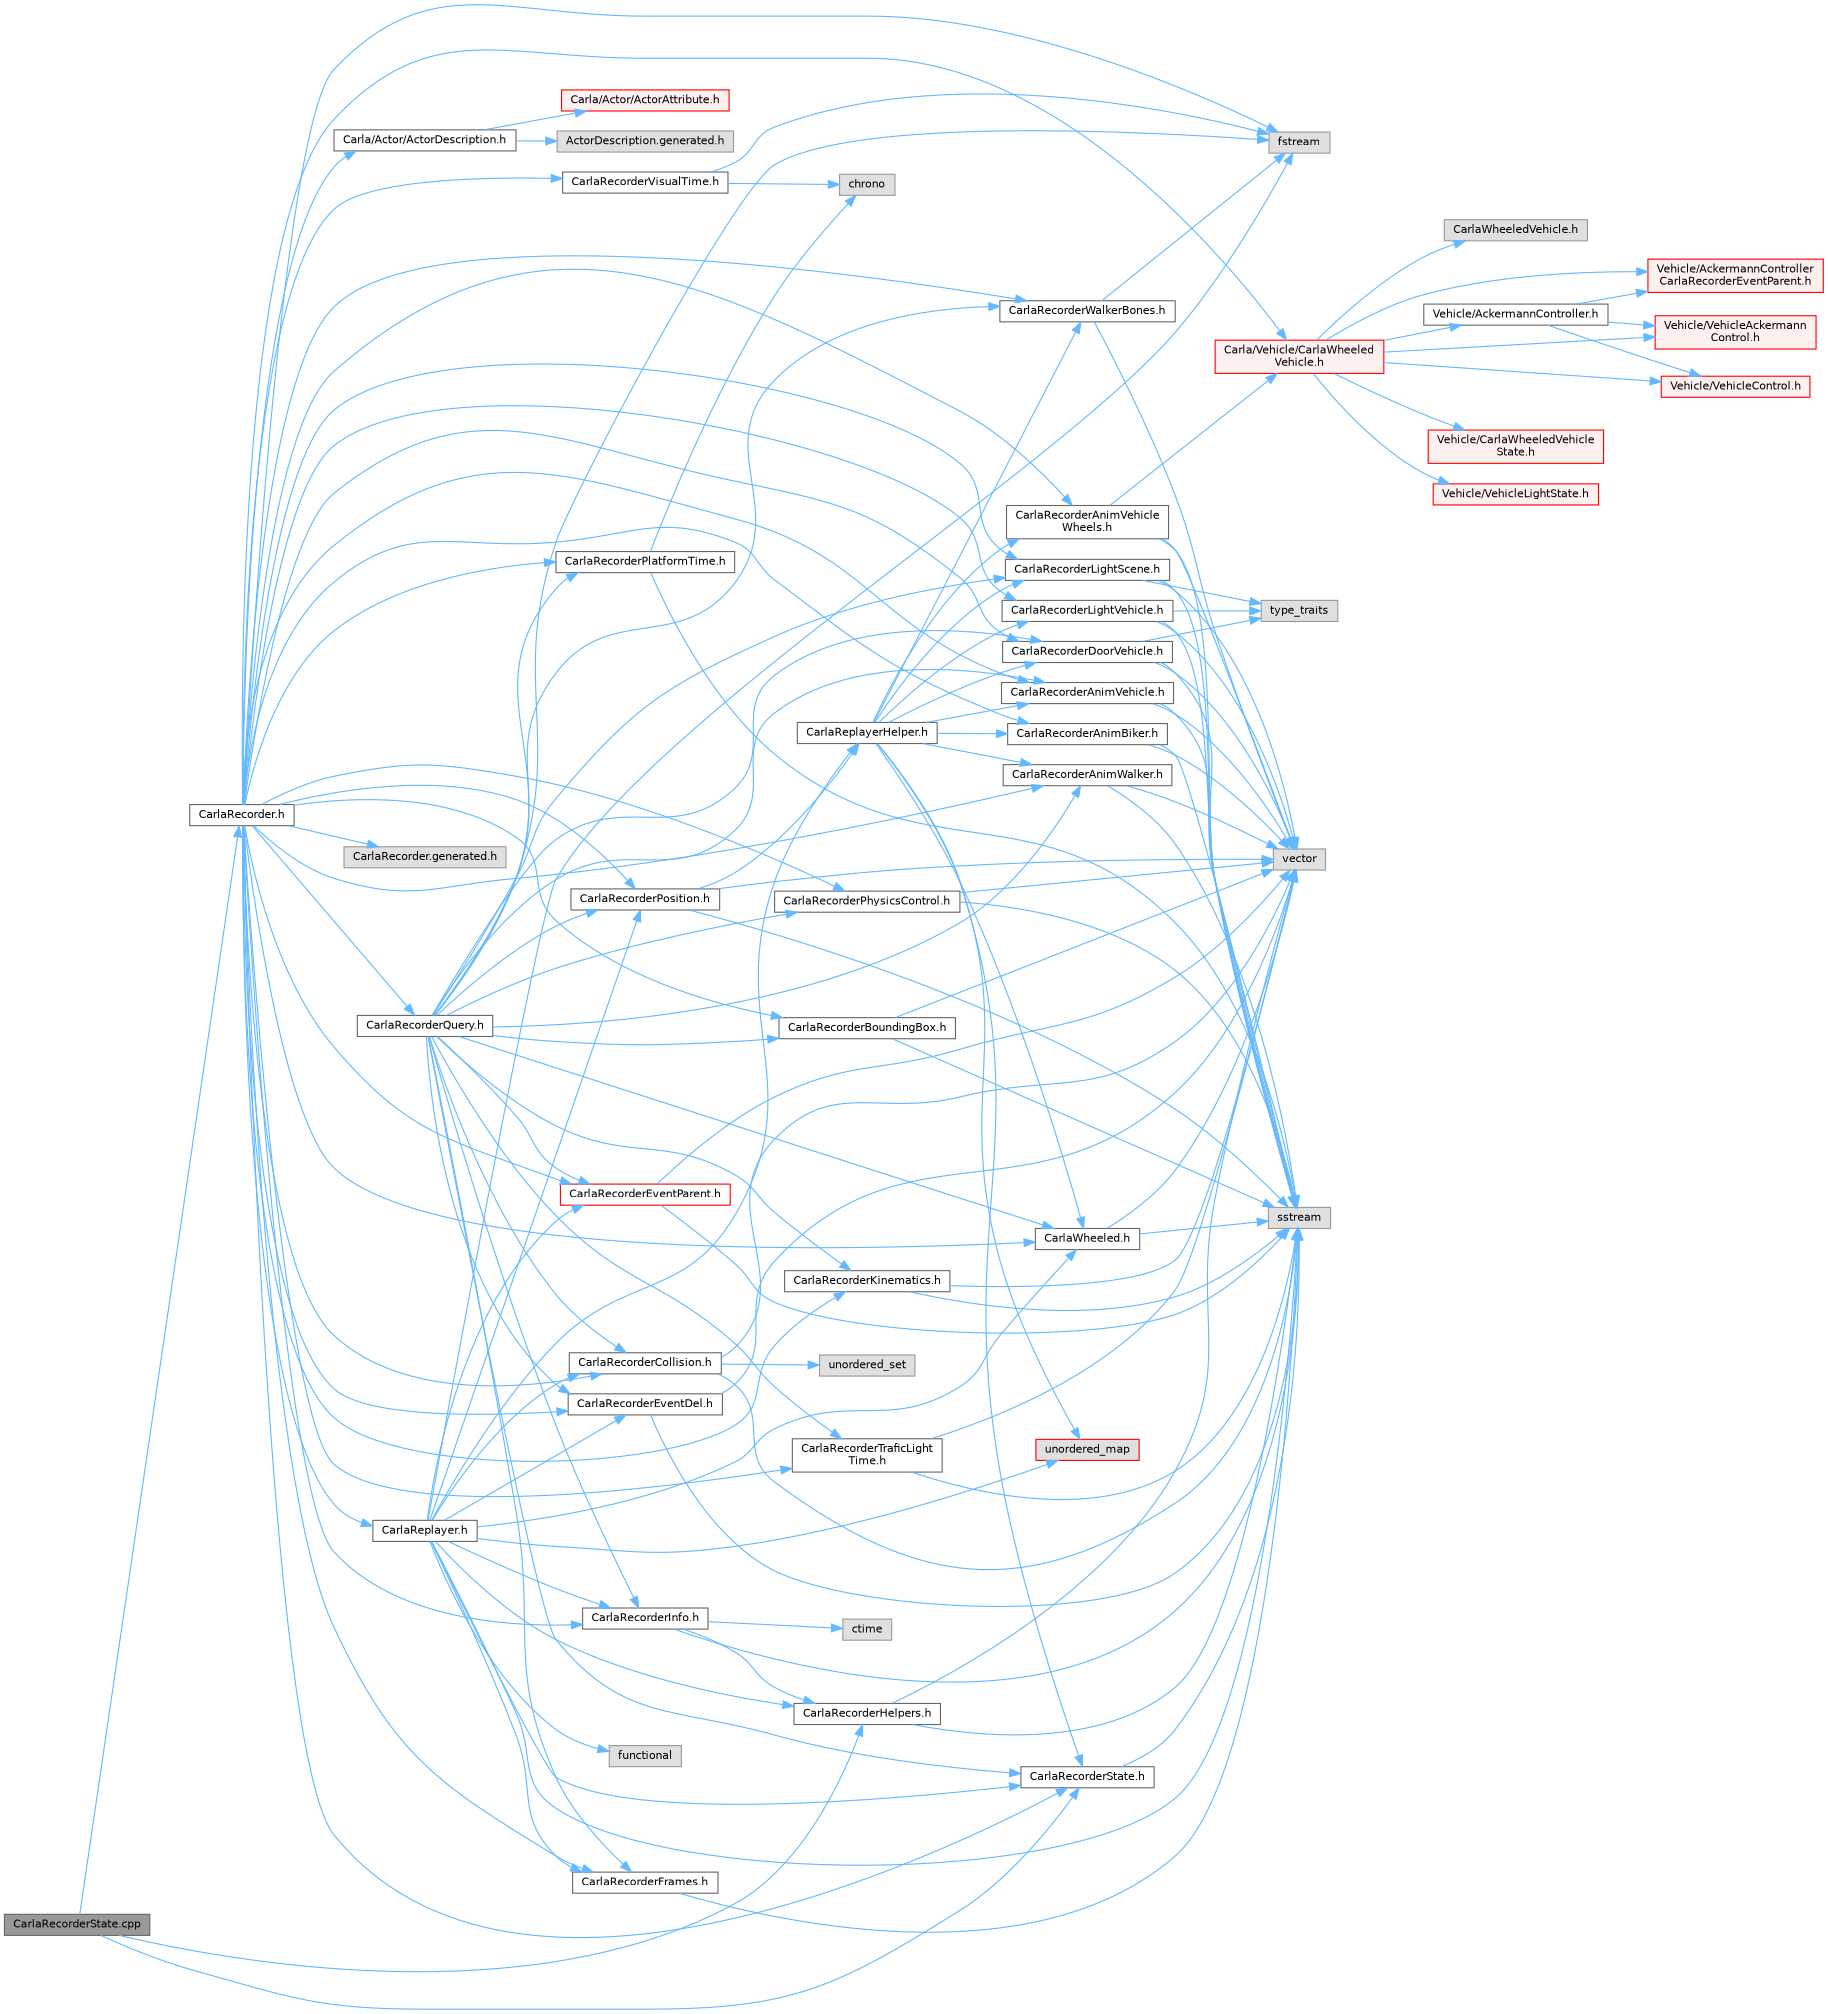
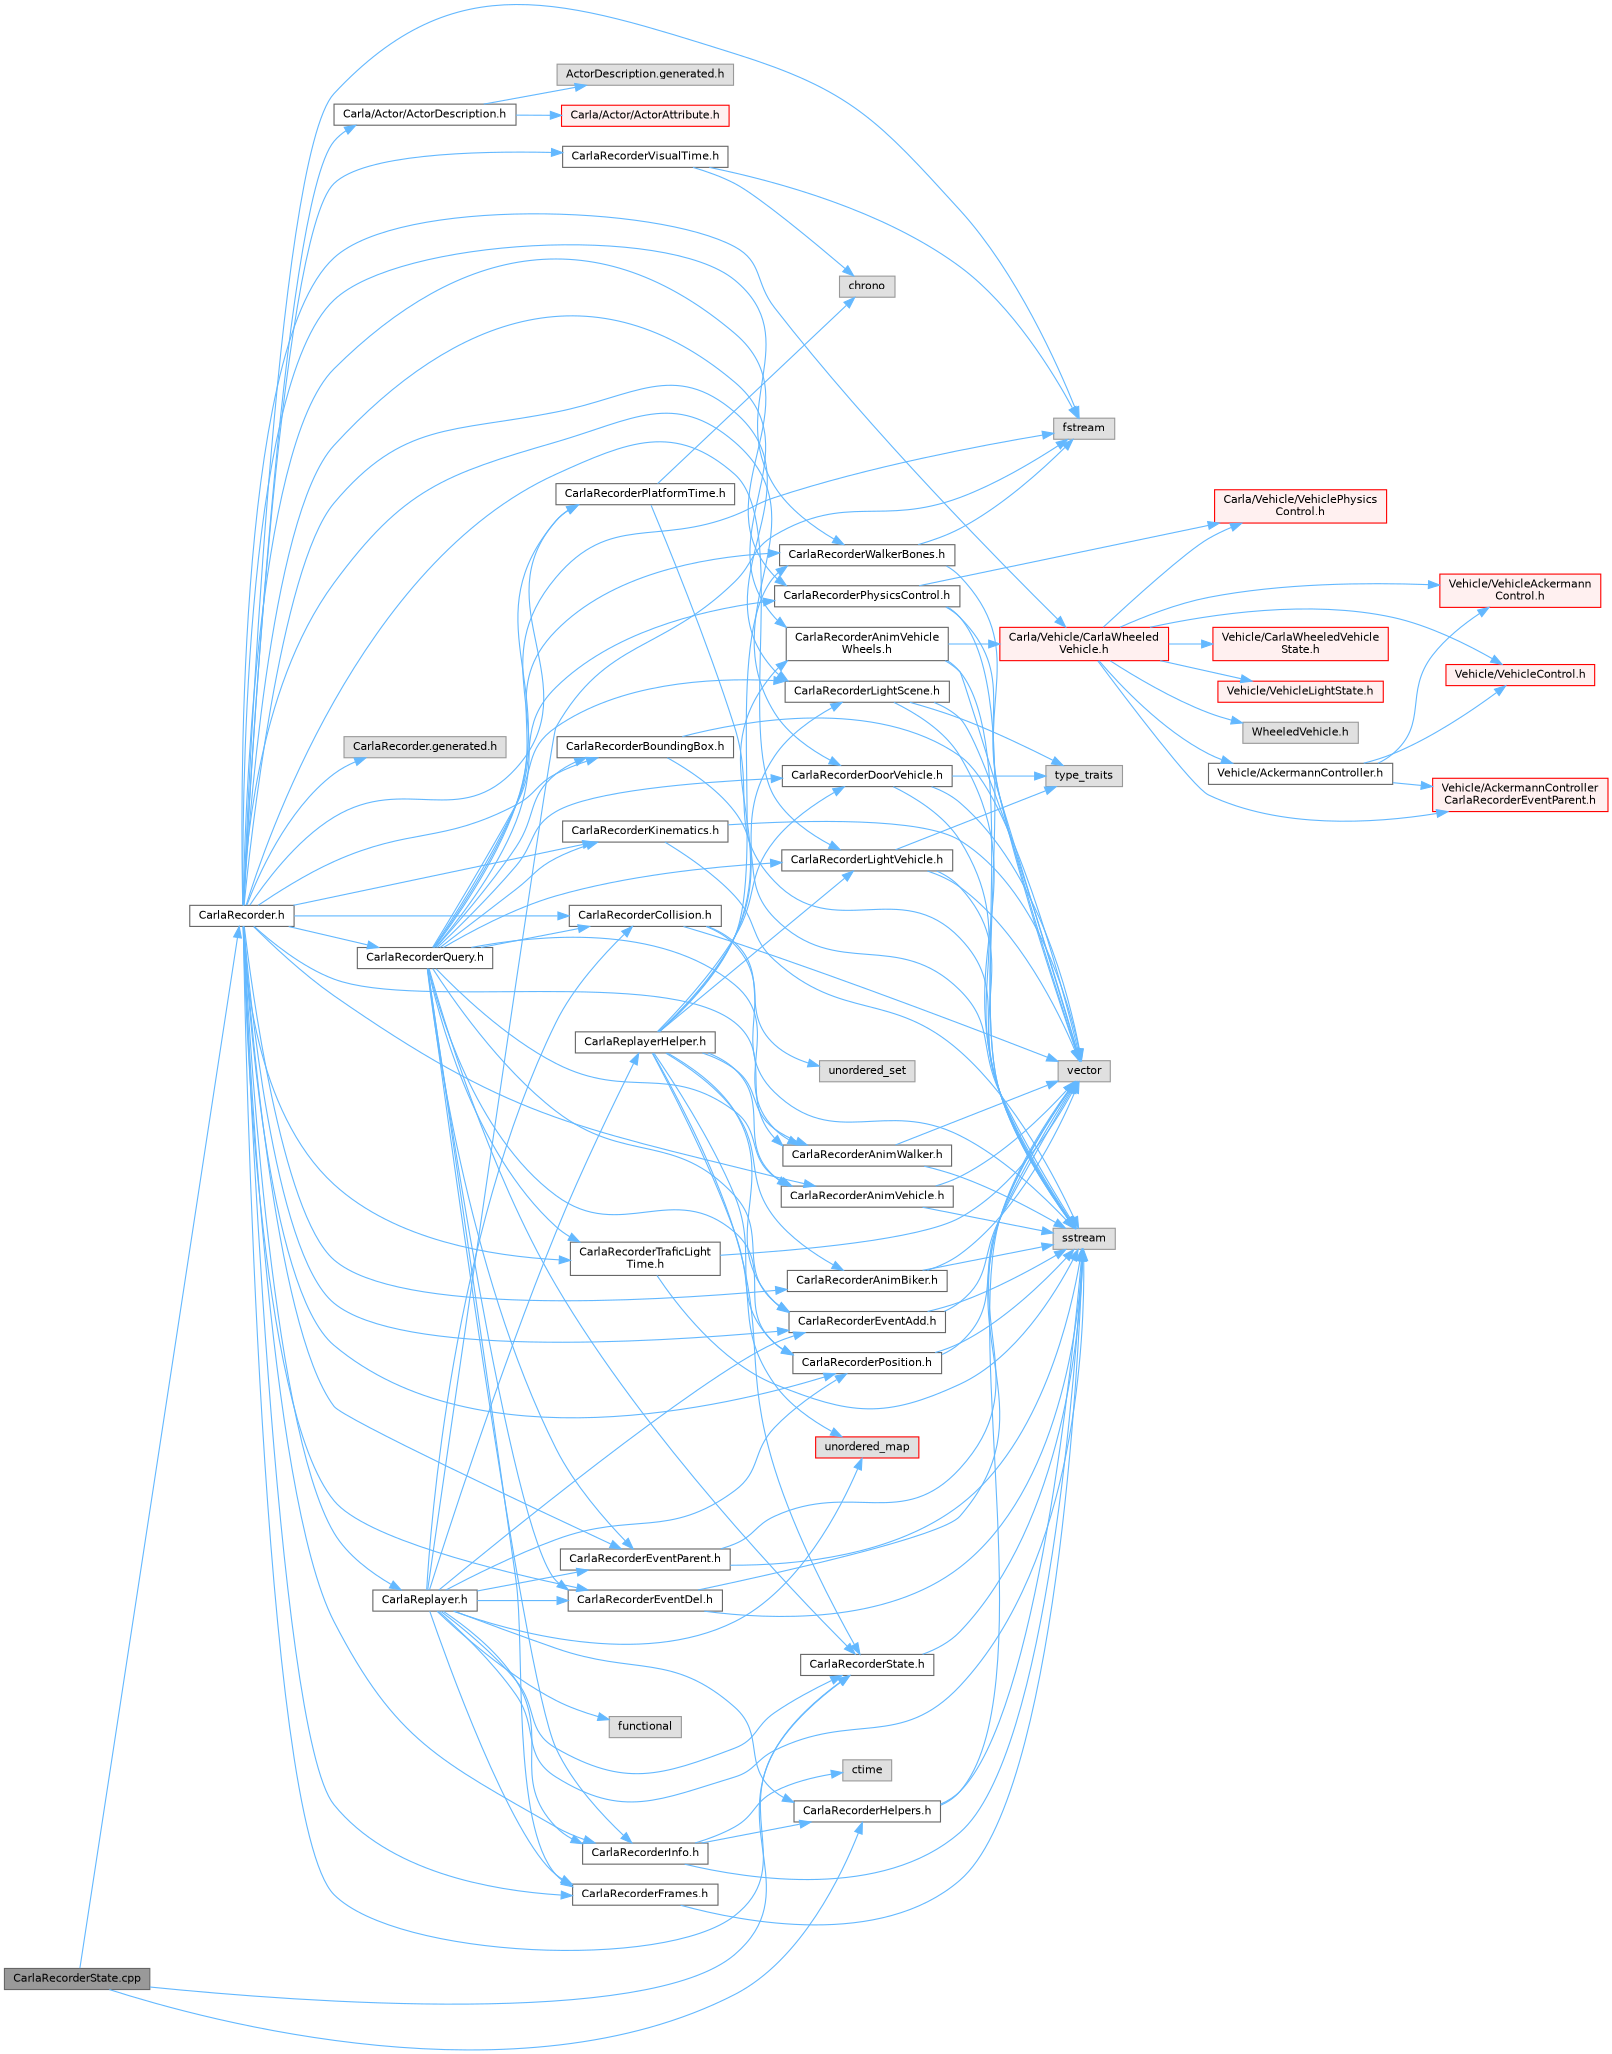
node "CarlaWheeledVehicle.h": label "CarlaWheeledVehicle.h" -> "WheeledVehicle.h"
node "Carla/Vehicle/VehiclePhysics Control.h": added
edge "CarlaRecorderPosition.h" -> "CarlaReplayerHelper.h": reversed
edge "CarlaRecorderQuery.h" -> "CarlaRecorderLightVehicle.h": added
node "CarlaRecorderEventParent.h": color red -> grey40
node "CarlaWheeled.h": label "CarlaWheeled.h" -> "CarlaRecorderEventAdd.h"
